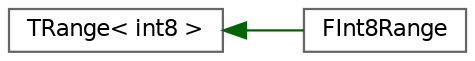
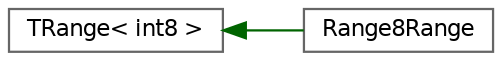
node "FInt8Range": label "FInt8Range" -> "Range8Range"
